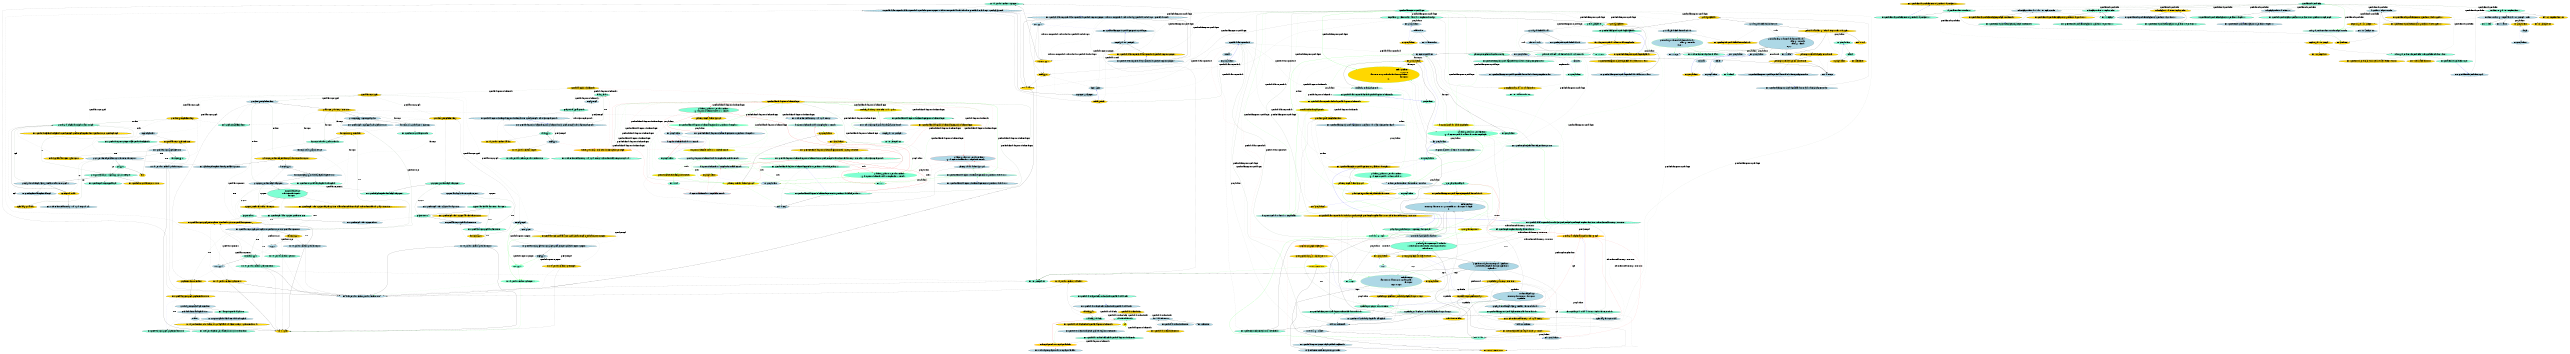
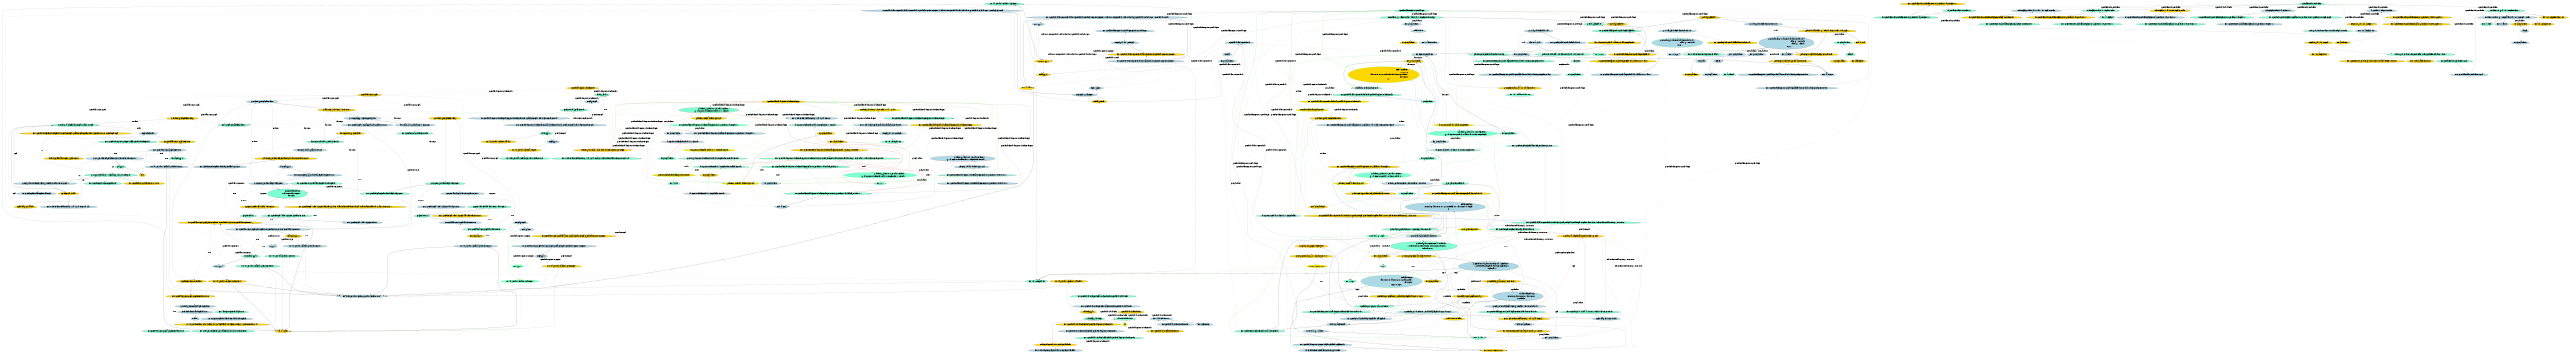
edge "HangFire.Tests.Client.JobClientTests" -> "_client.CreateJob(_method, null, _stateMock.Object)": label "HangFire.Tests.Client.JobClientTests" -> "Hangfire.Server.IServerProcess"
